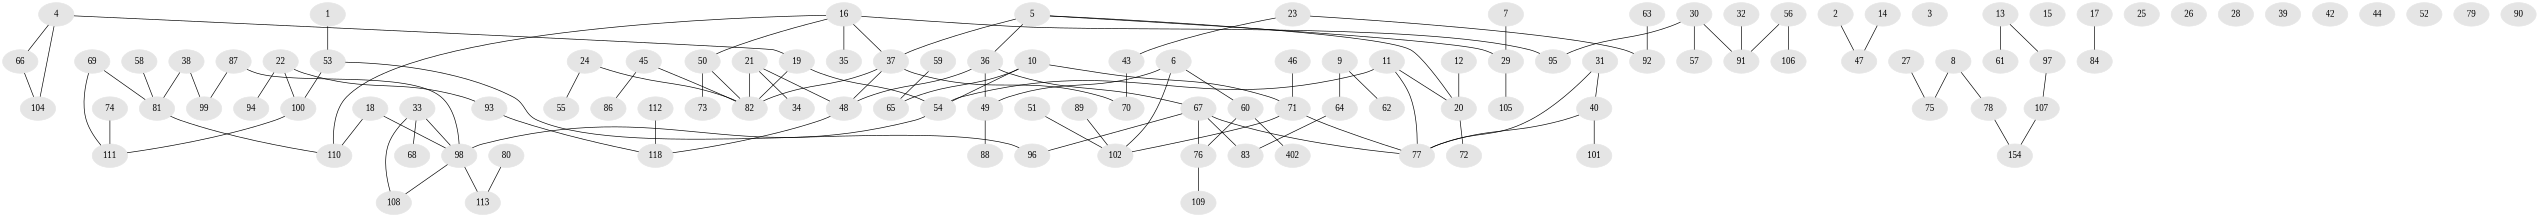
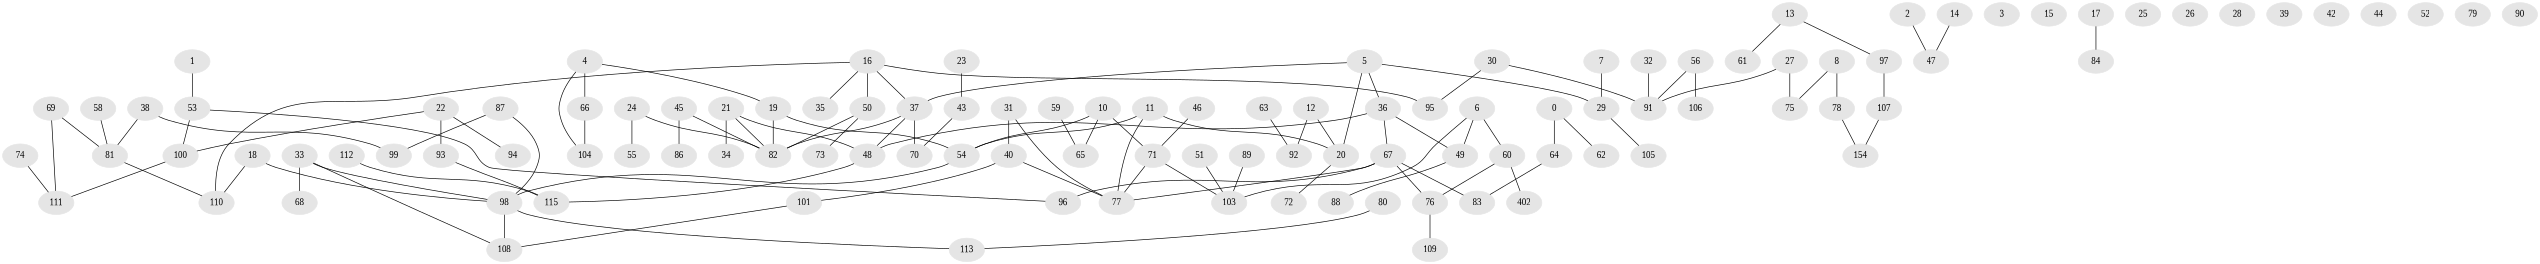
edge "23" -- "92": now "12" -- "92"
node "9": label "9" -> "0"
node "57": removed
edge "27" -- "91": added
node "118": label "118" -> "115"
node "102": label "102" -> "103"
edge "101" -- "108": added
